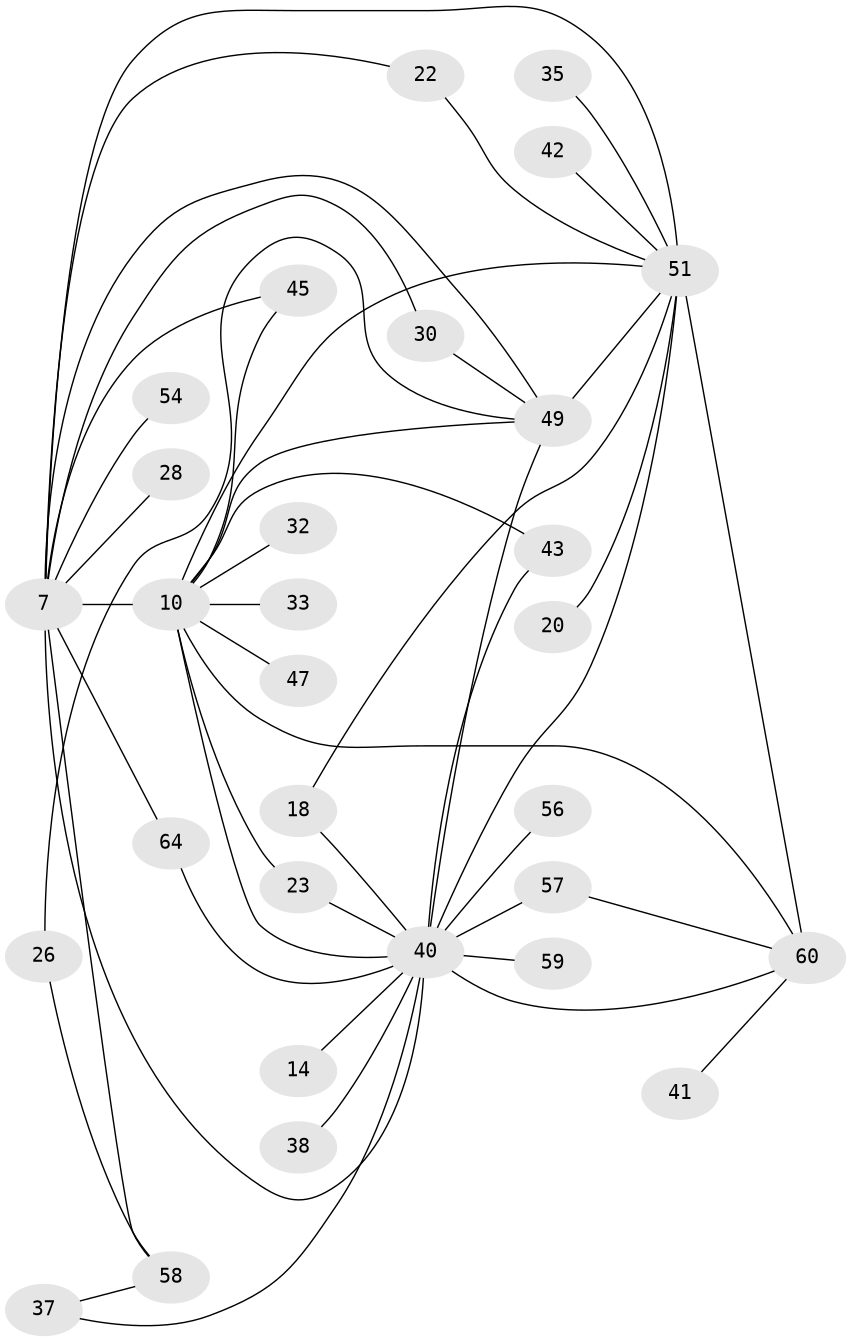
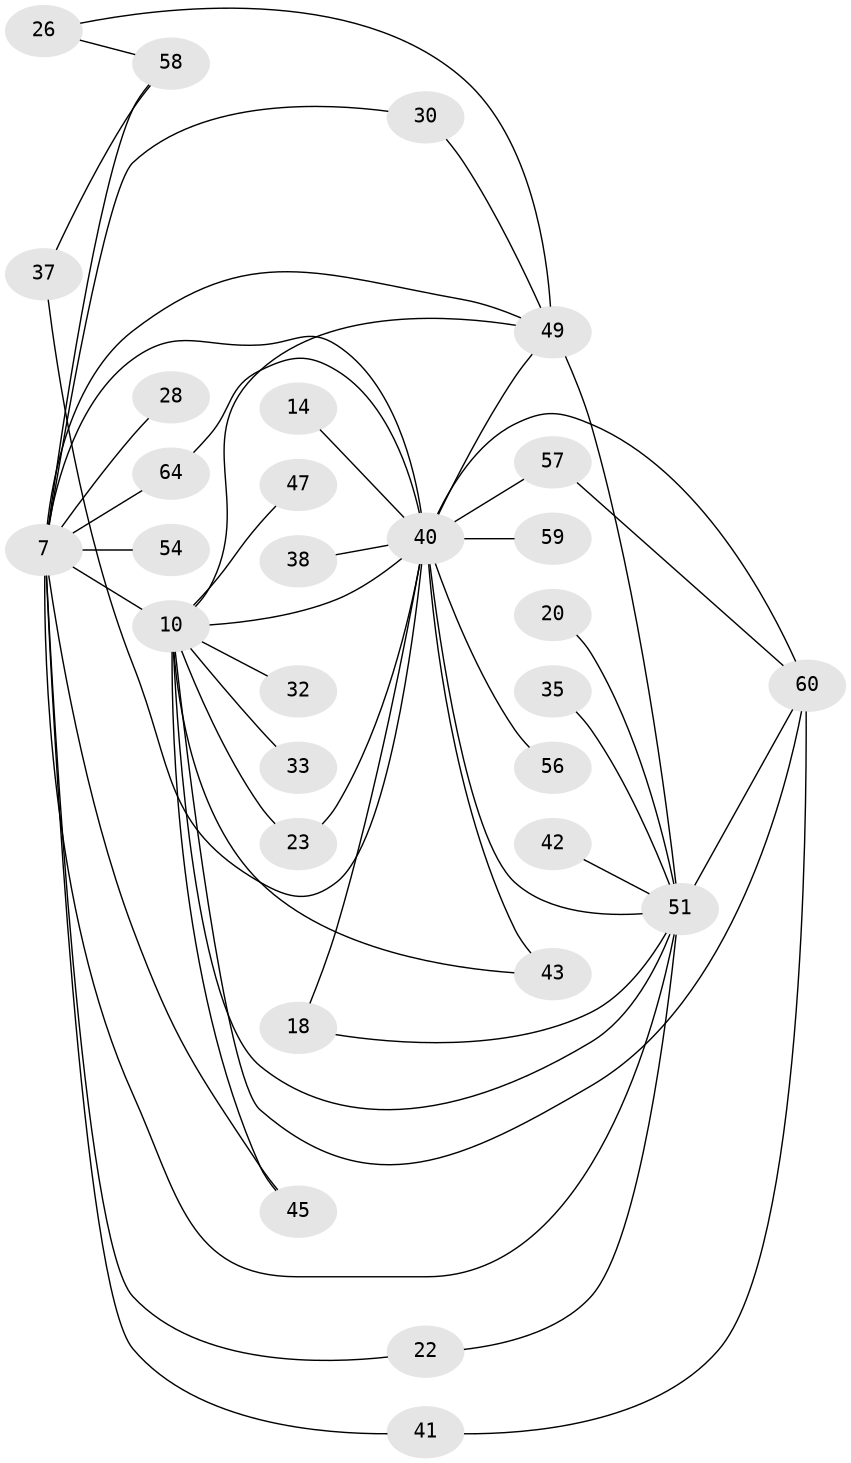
edge "7" -- "41": added
